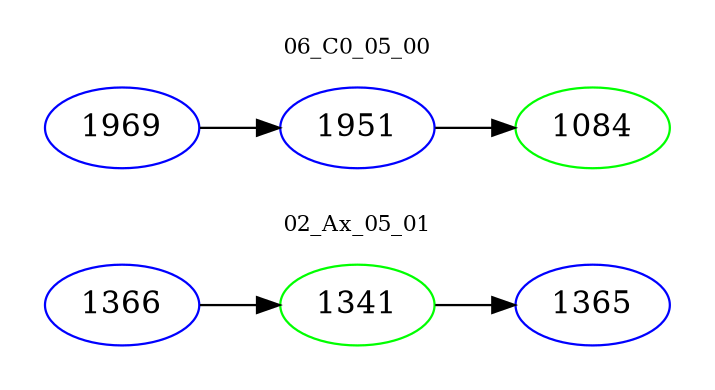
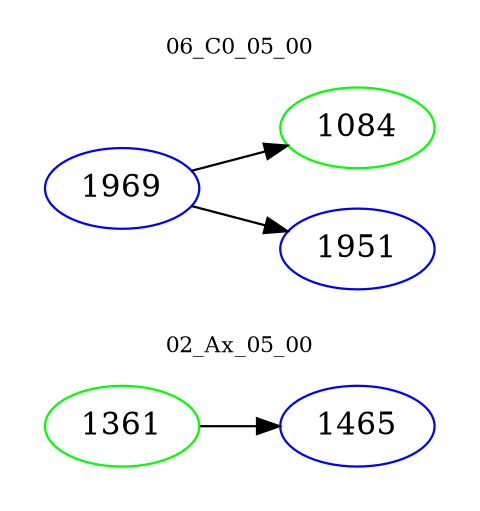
edge "1951" -> "1084": now "1969" -> "1084"
cluster "02_Ax_05_01": label "02_Ax_05_01" -> "02_Ax_05_00"
node "1366": removed
node "1341": label "1341" -> "1361"
node "1365": label "1365" -> "1465"
